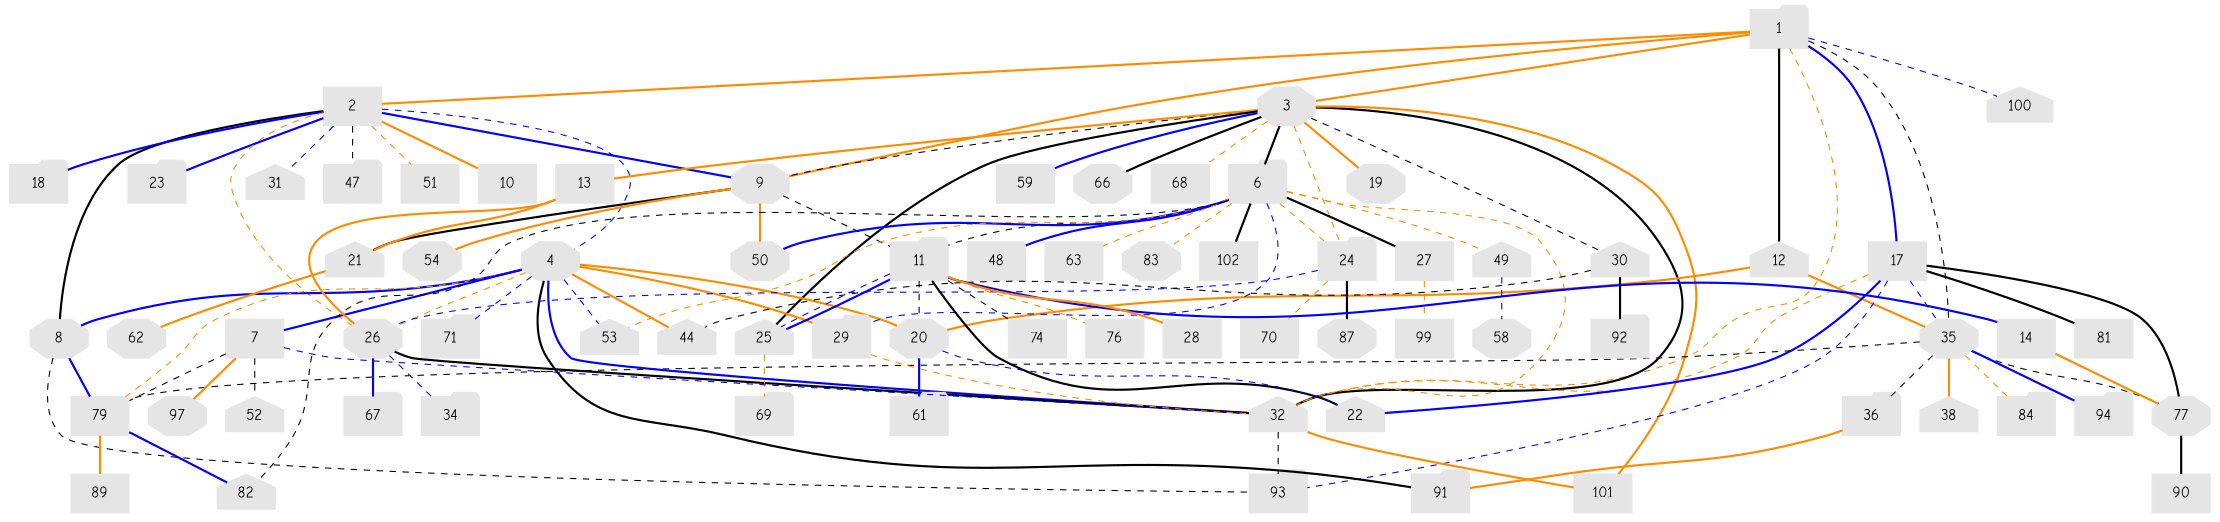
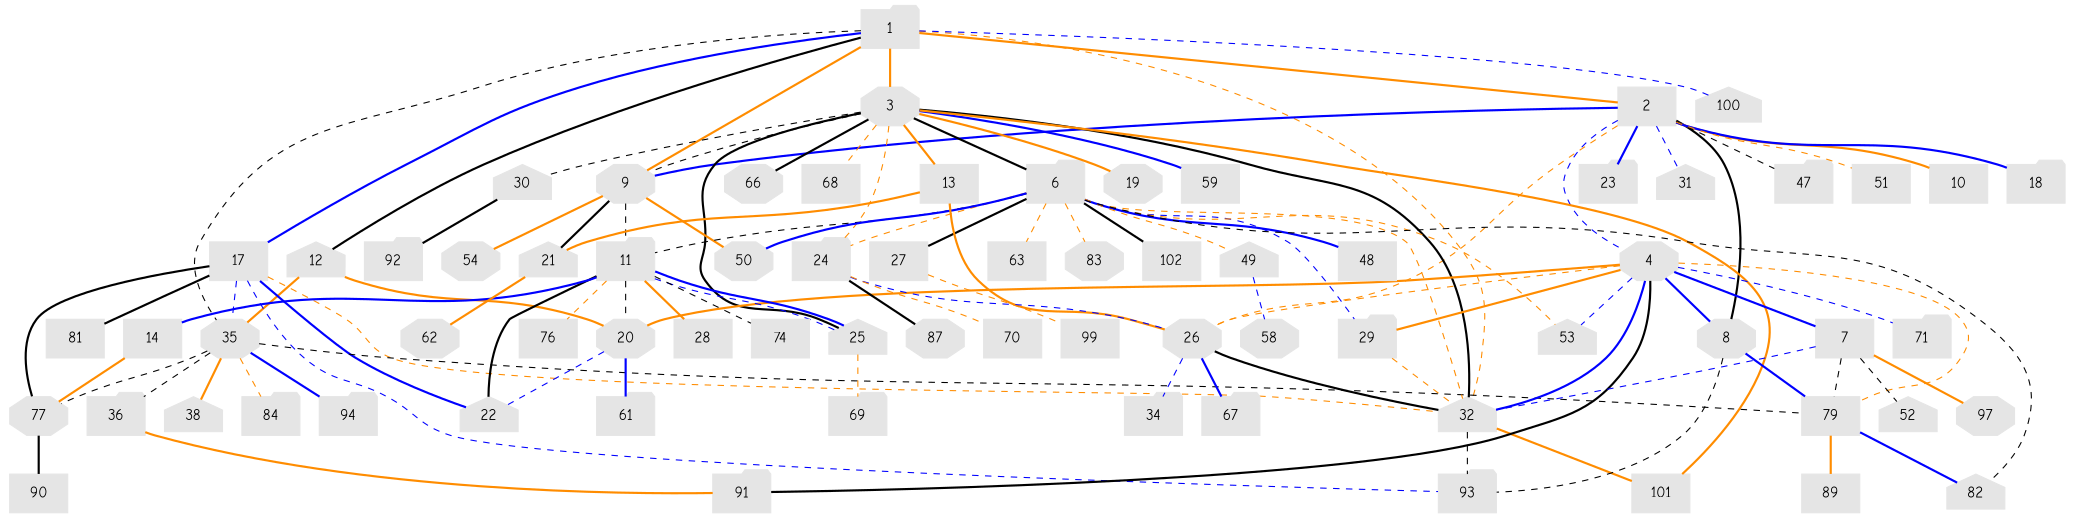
node "44": removed
